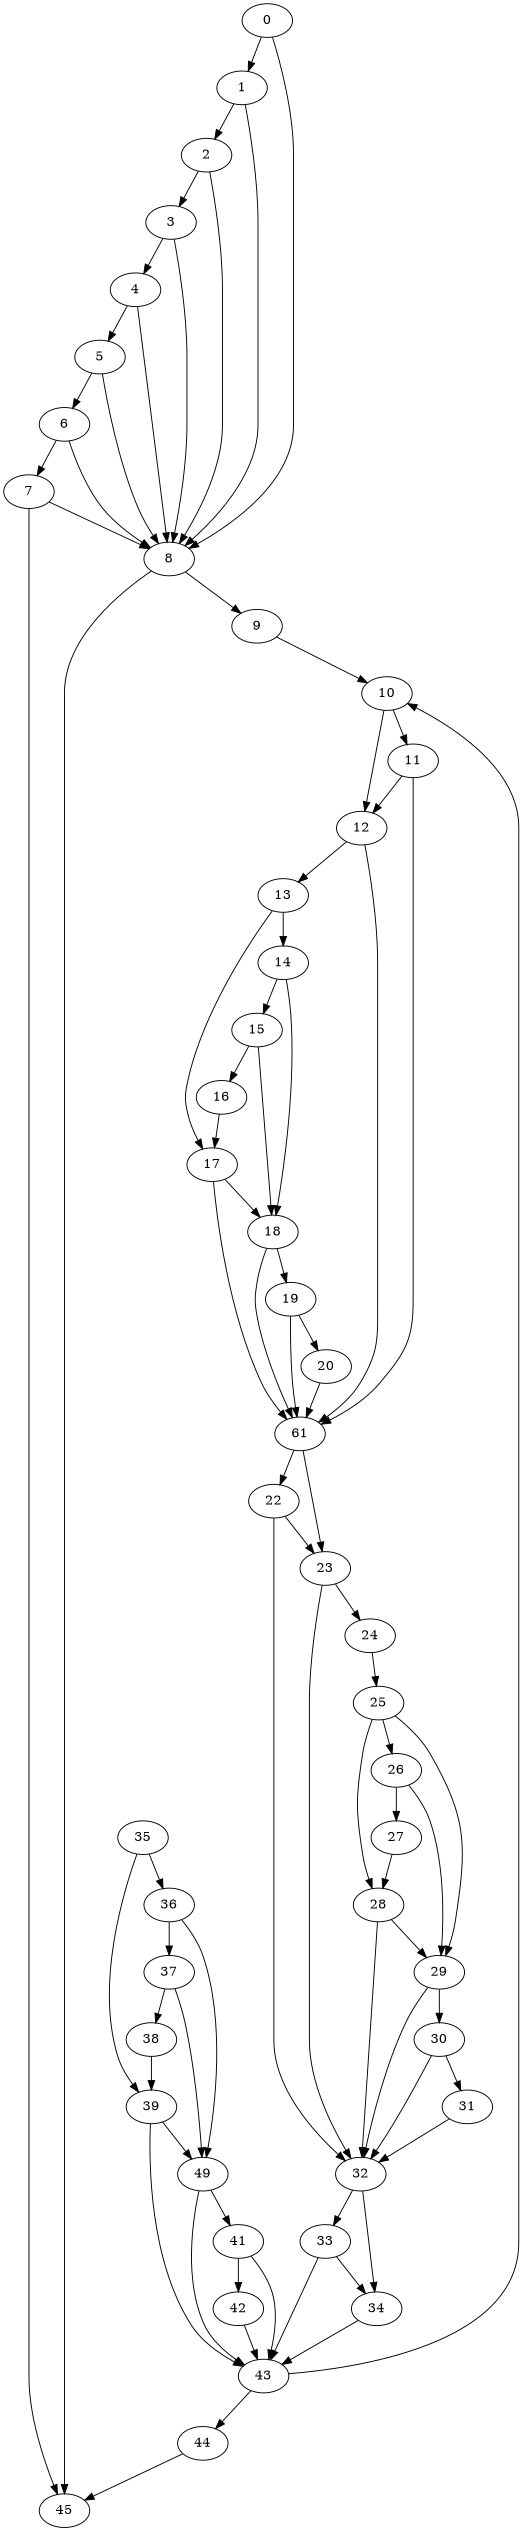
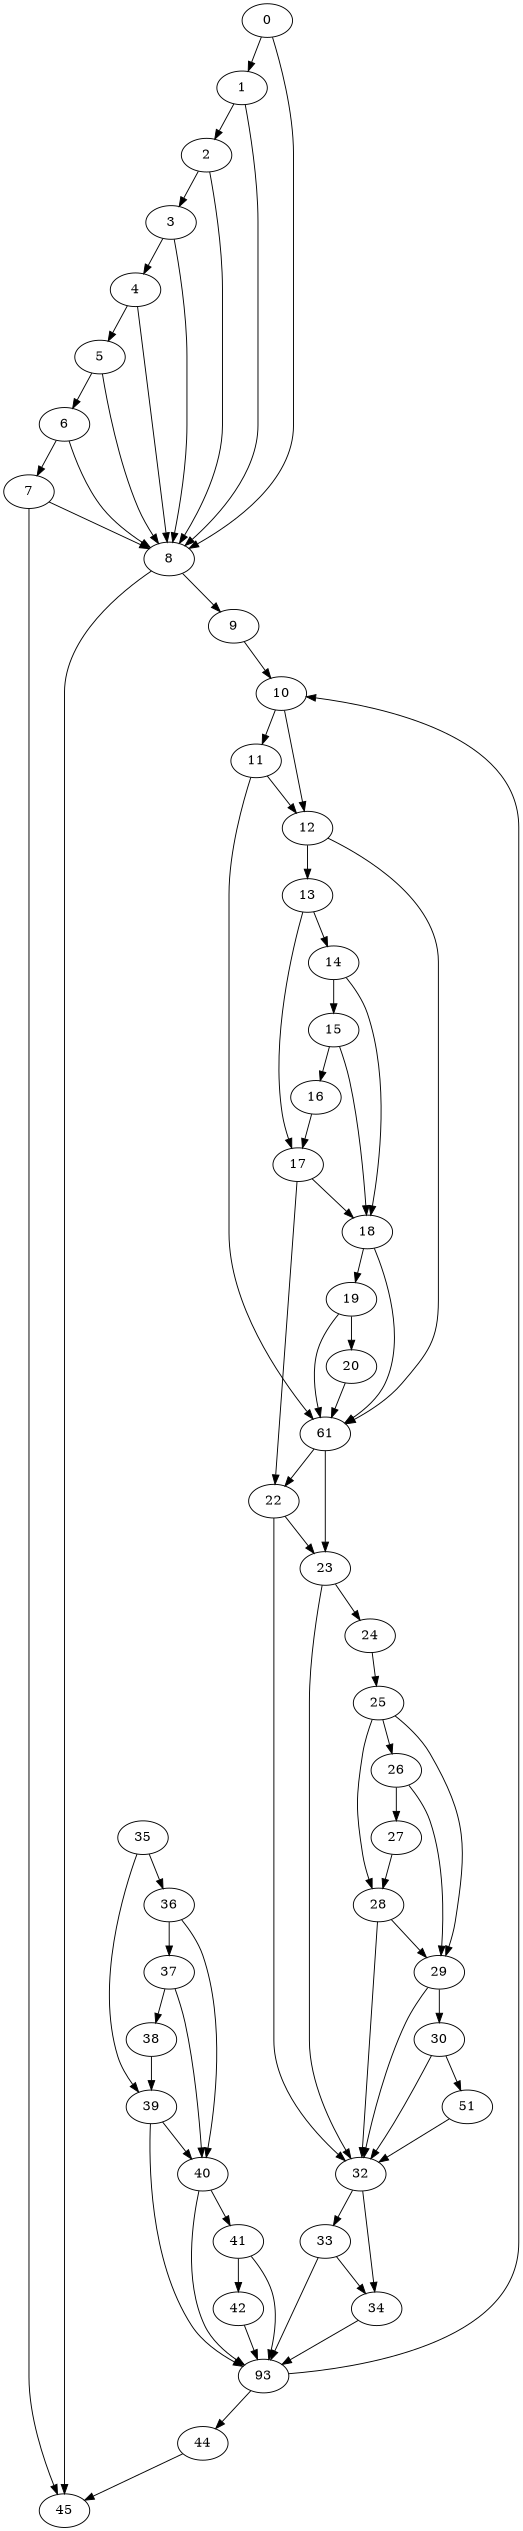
edge "17" -> "61": now "17" -> "22"
node "31": label "31" -> "51"
node "49": label "49" -> "40"
node "43": label "43" -> "93"
